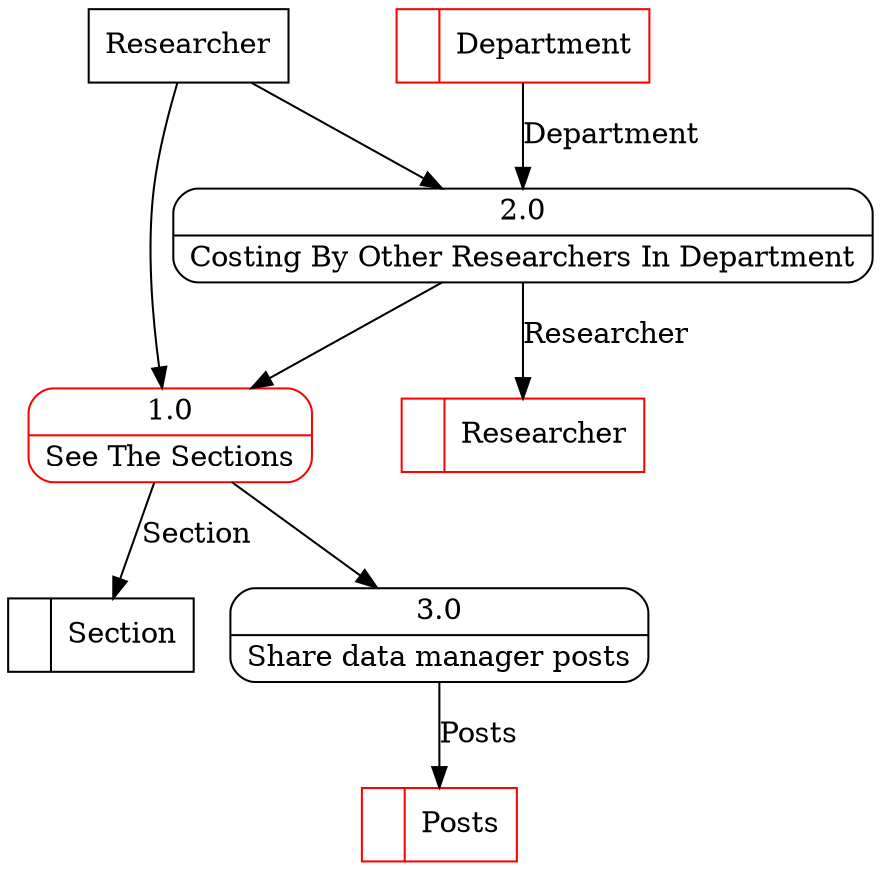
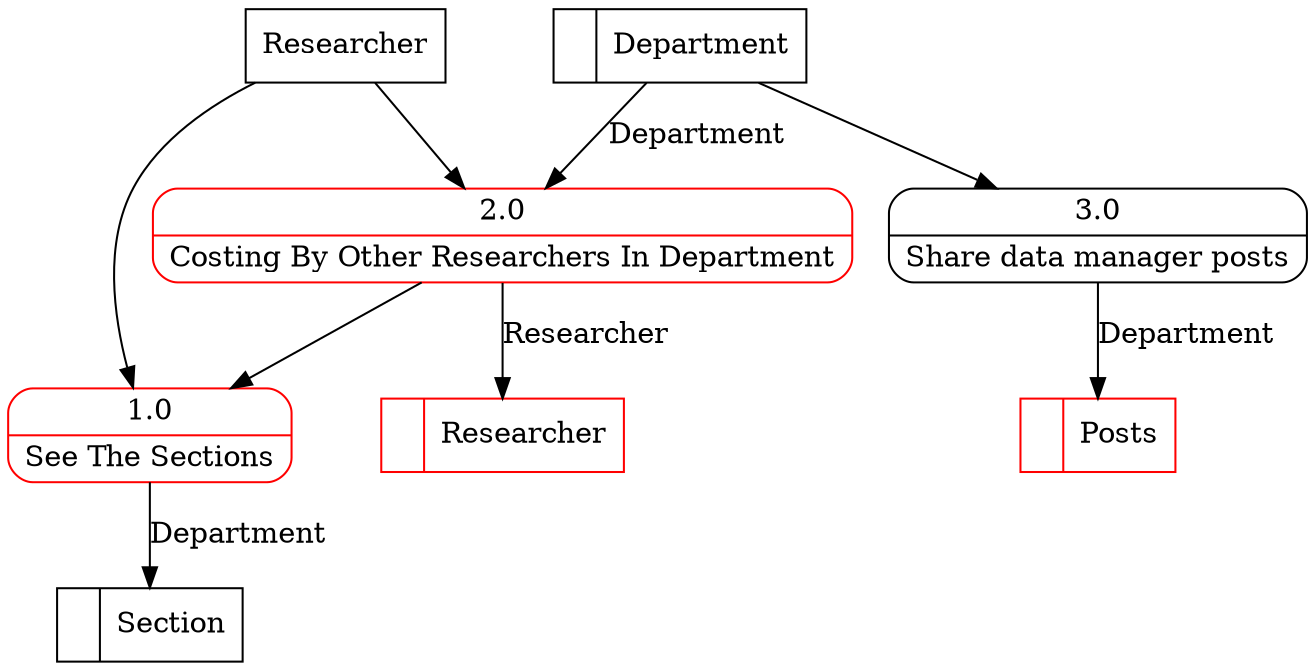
node "Department": color red -> black
node "2.0": color black -> red
edge "1.0" -> "3.0": now "Department" -> "3.0"
edge "1.0" -> "Section": label "Section" -> "Department"
edge "3.0" -> "Posts": label "Posts" -> "Department"
